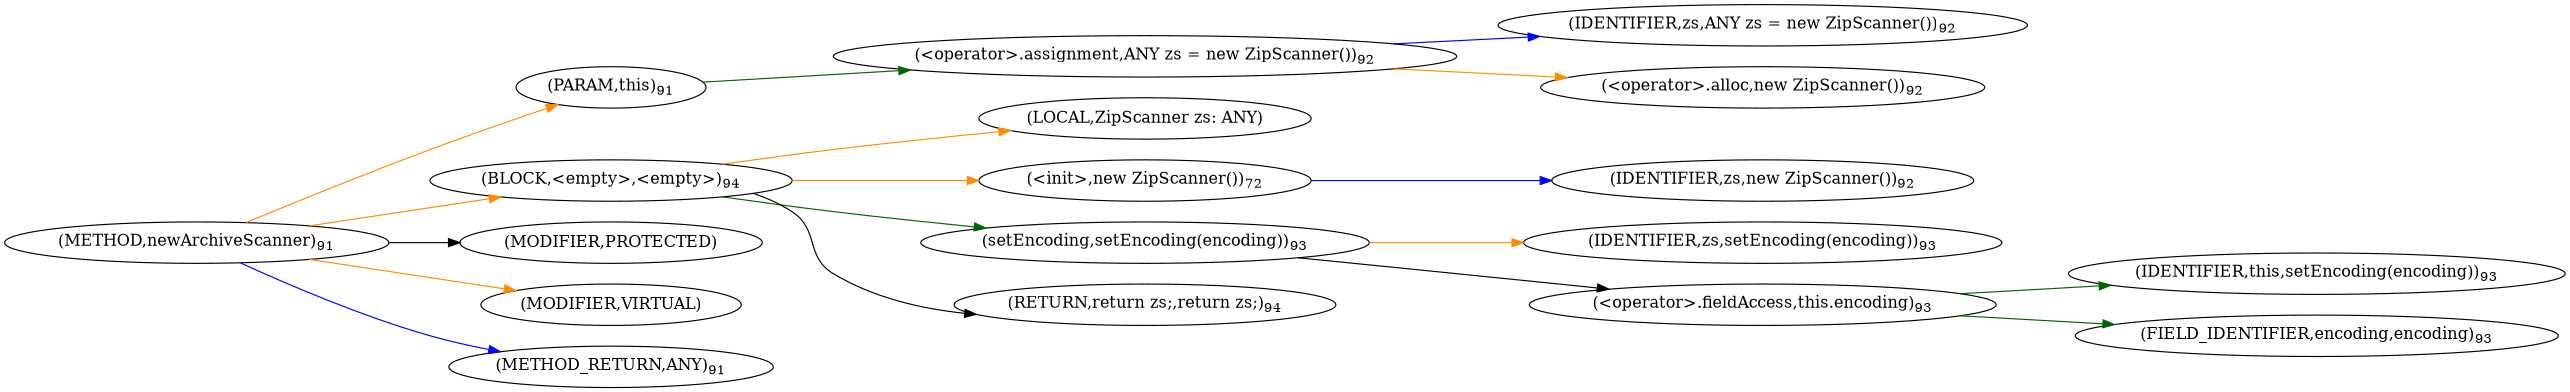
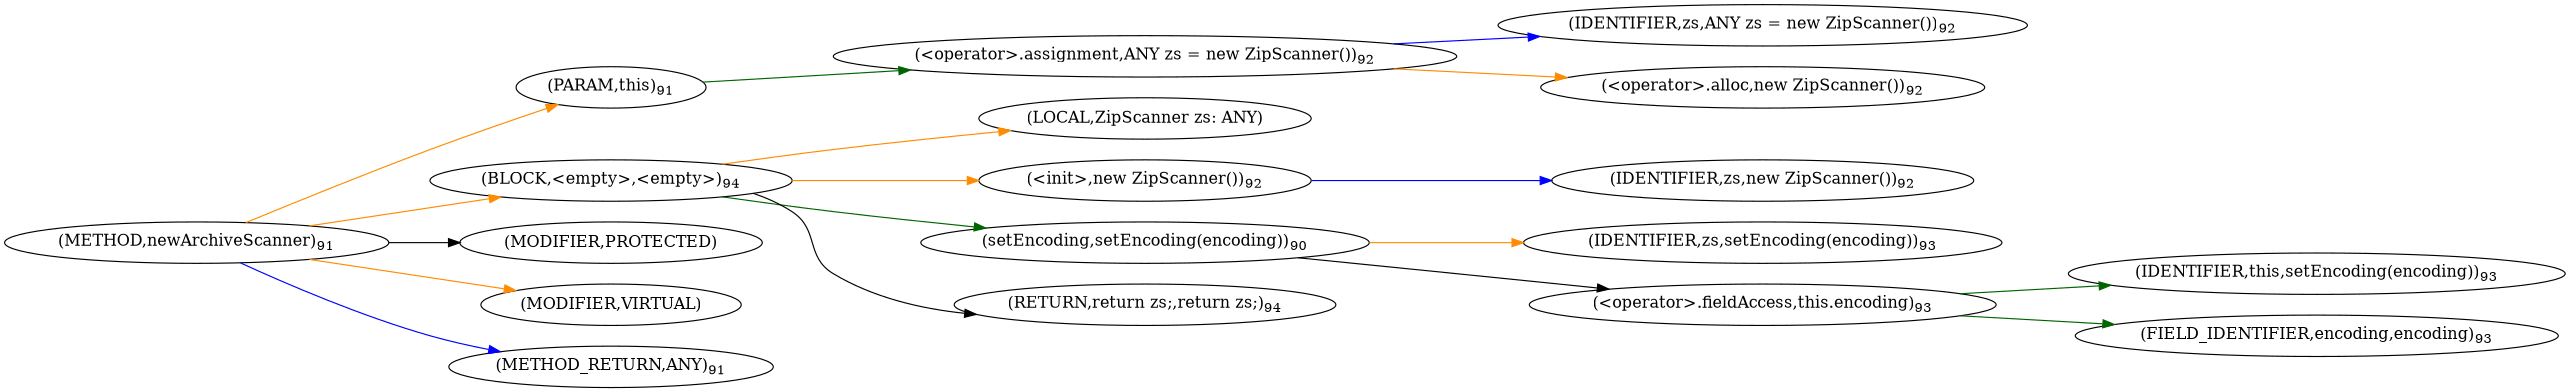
node "(<init>,new ZipScanner())": text "72" -> "92"
node "(setEncoding,setEncoding(encoding))": text "93" -> "90"
